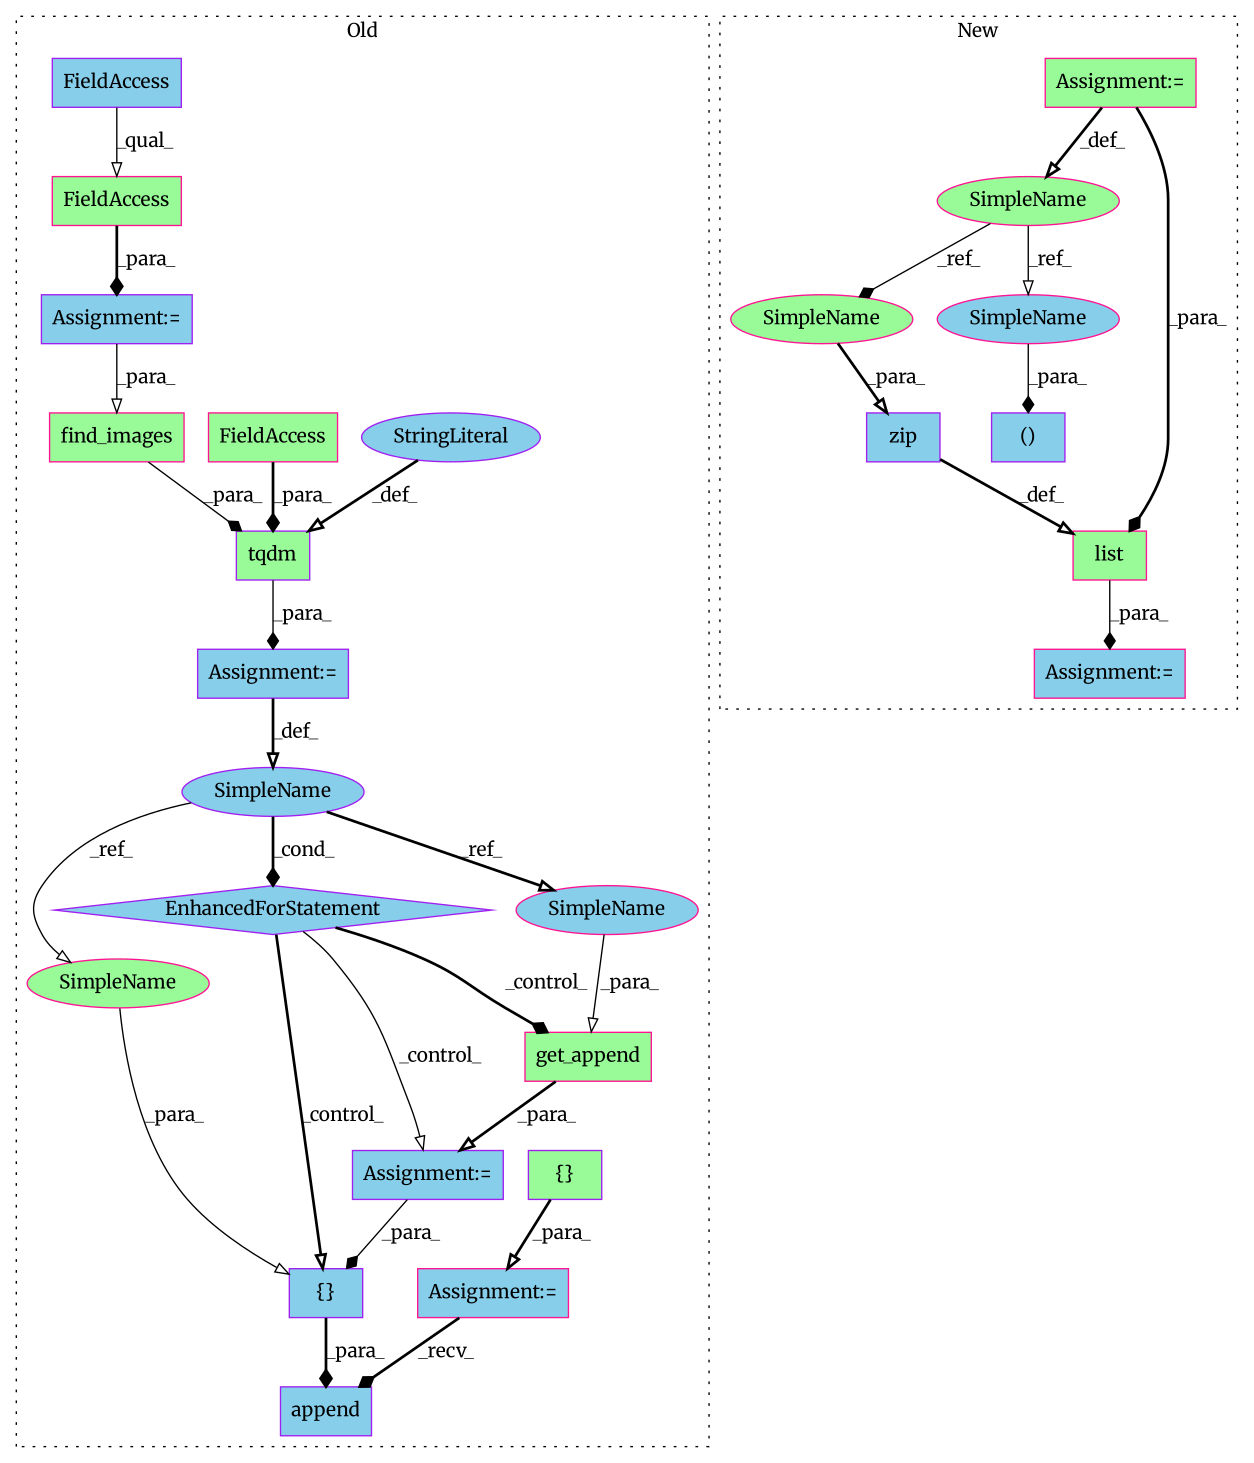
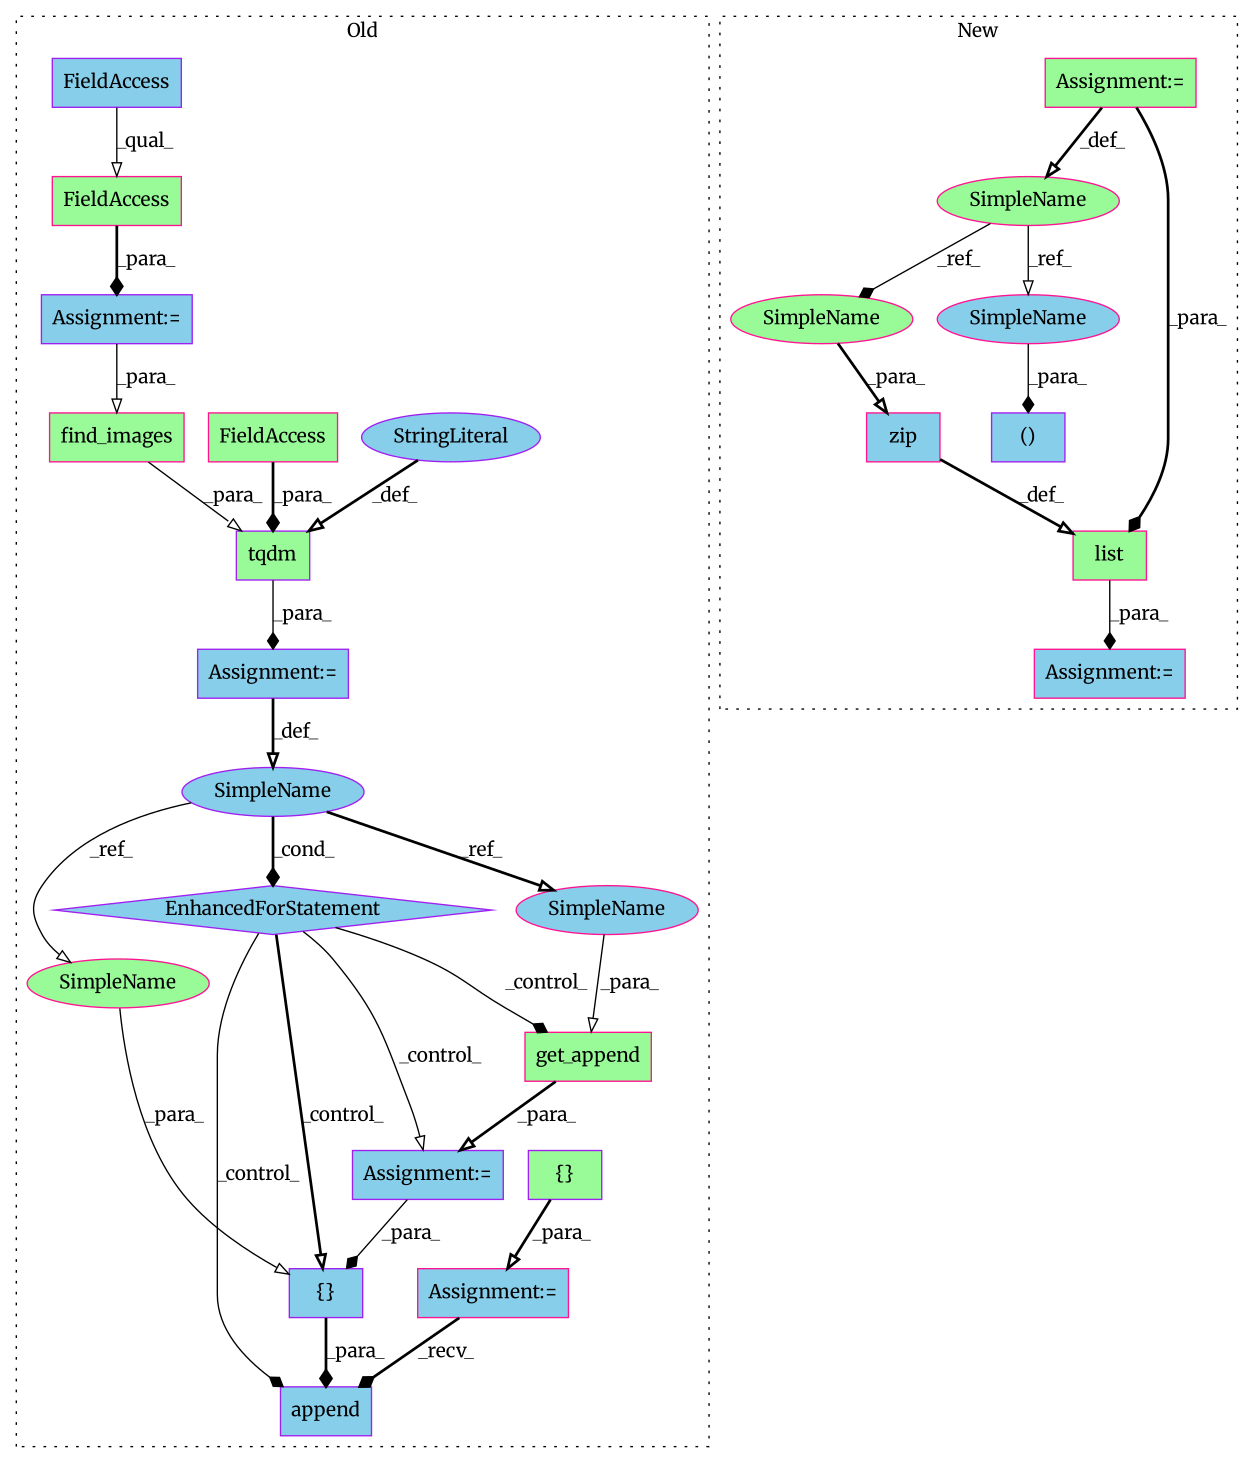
node "zip": color purple -> deeppink
edge "find_images" -> "tqdm": arrowhead diamond -> onormal
edge "EnhancedForStatement" -> "get_append": style bold -> solid
edge "EnhancedForStatement" -> "append": added, label "_control_"
